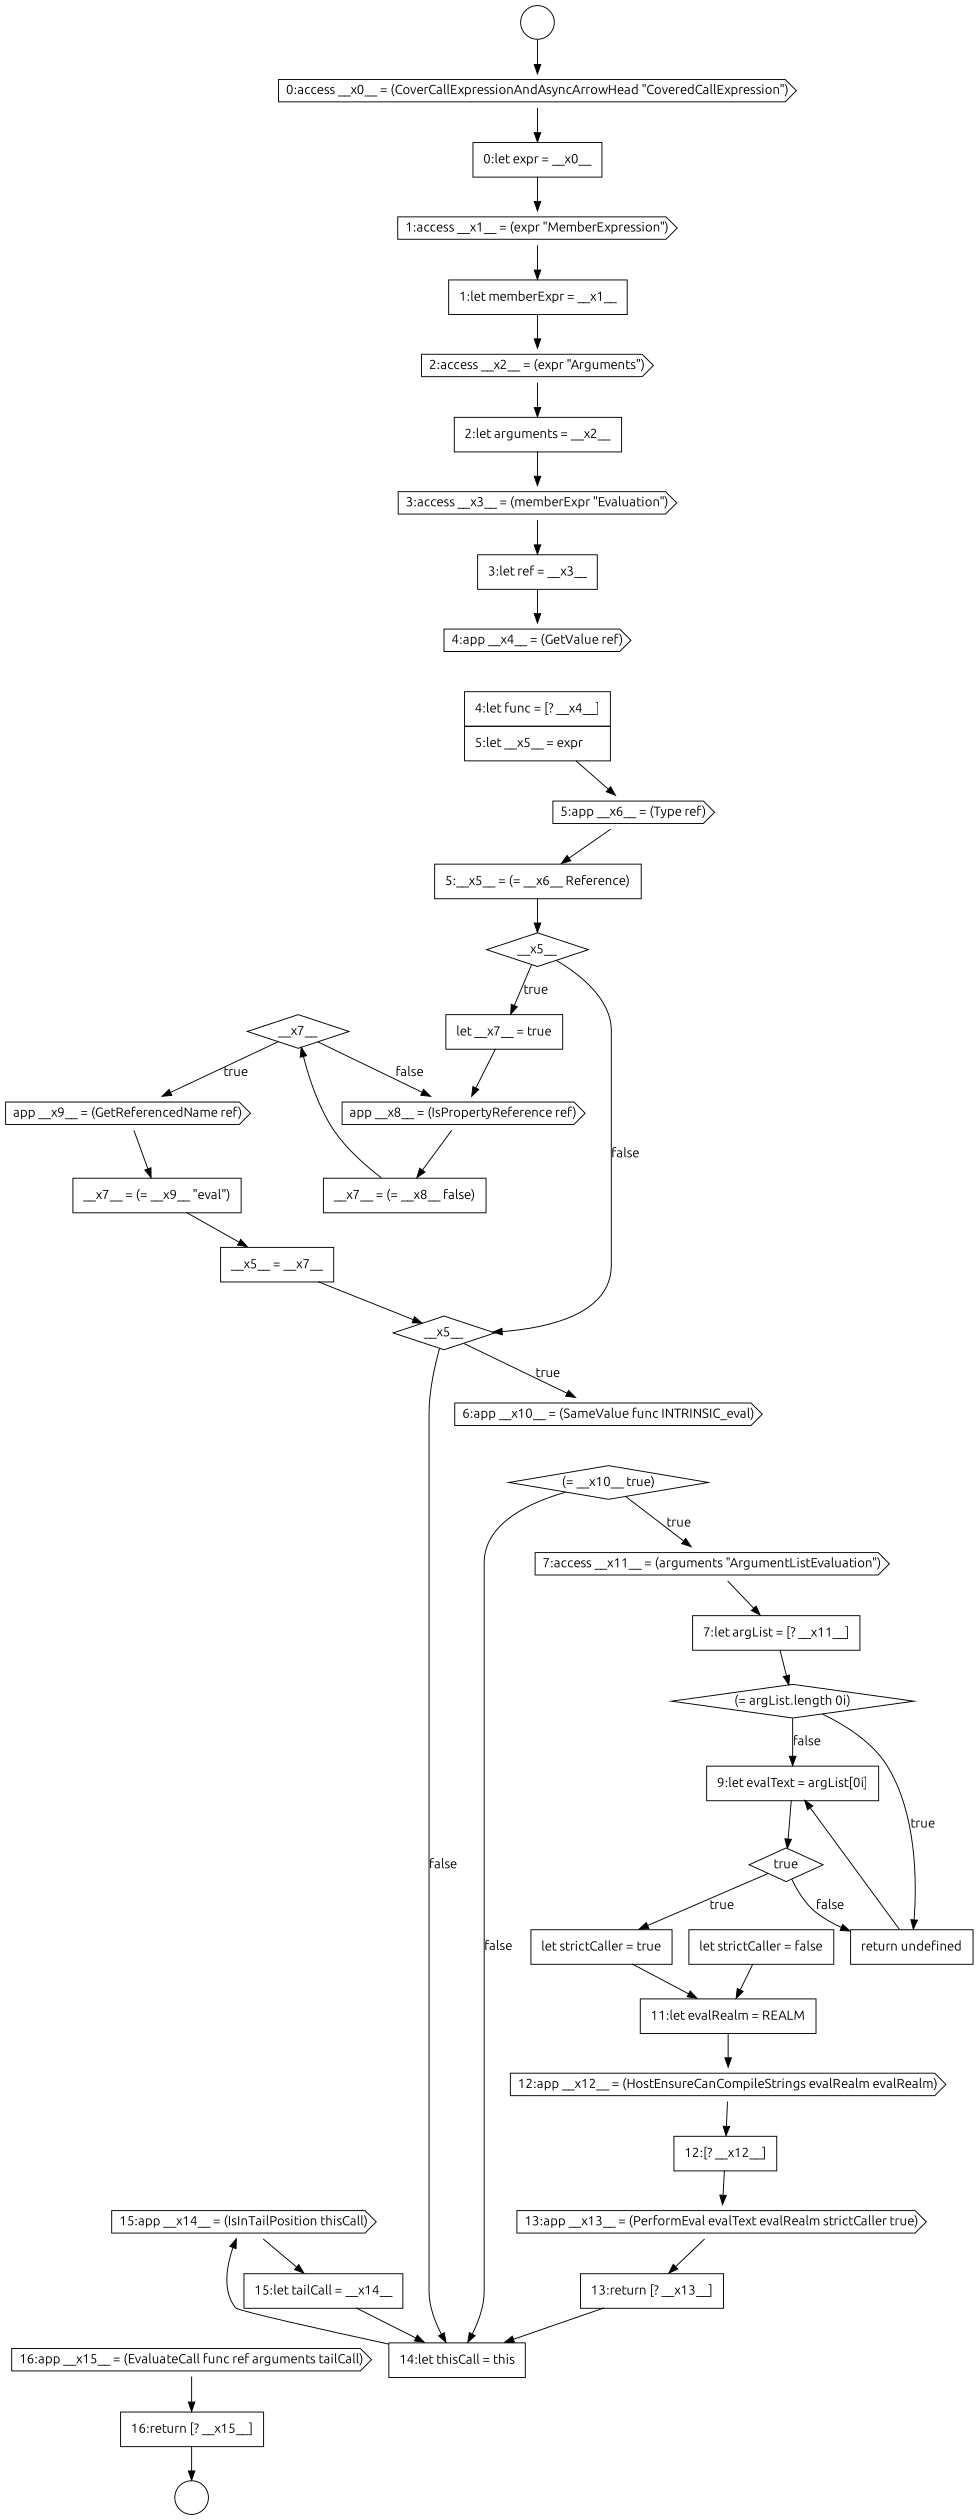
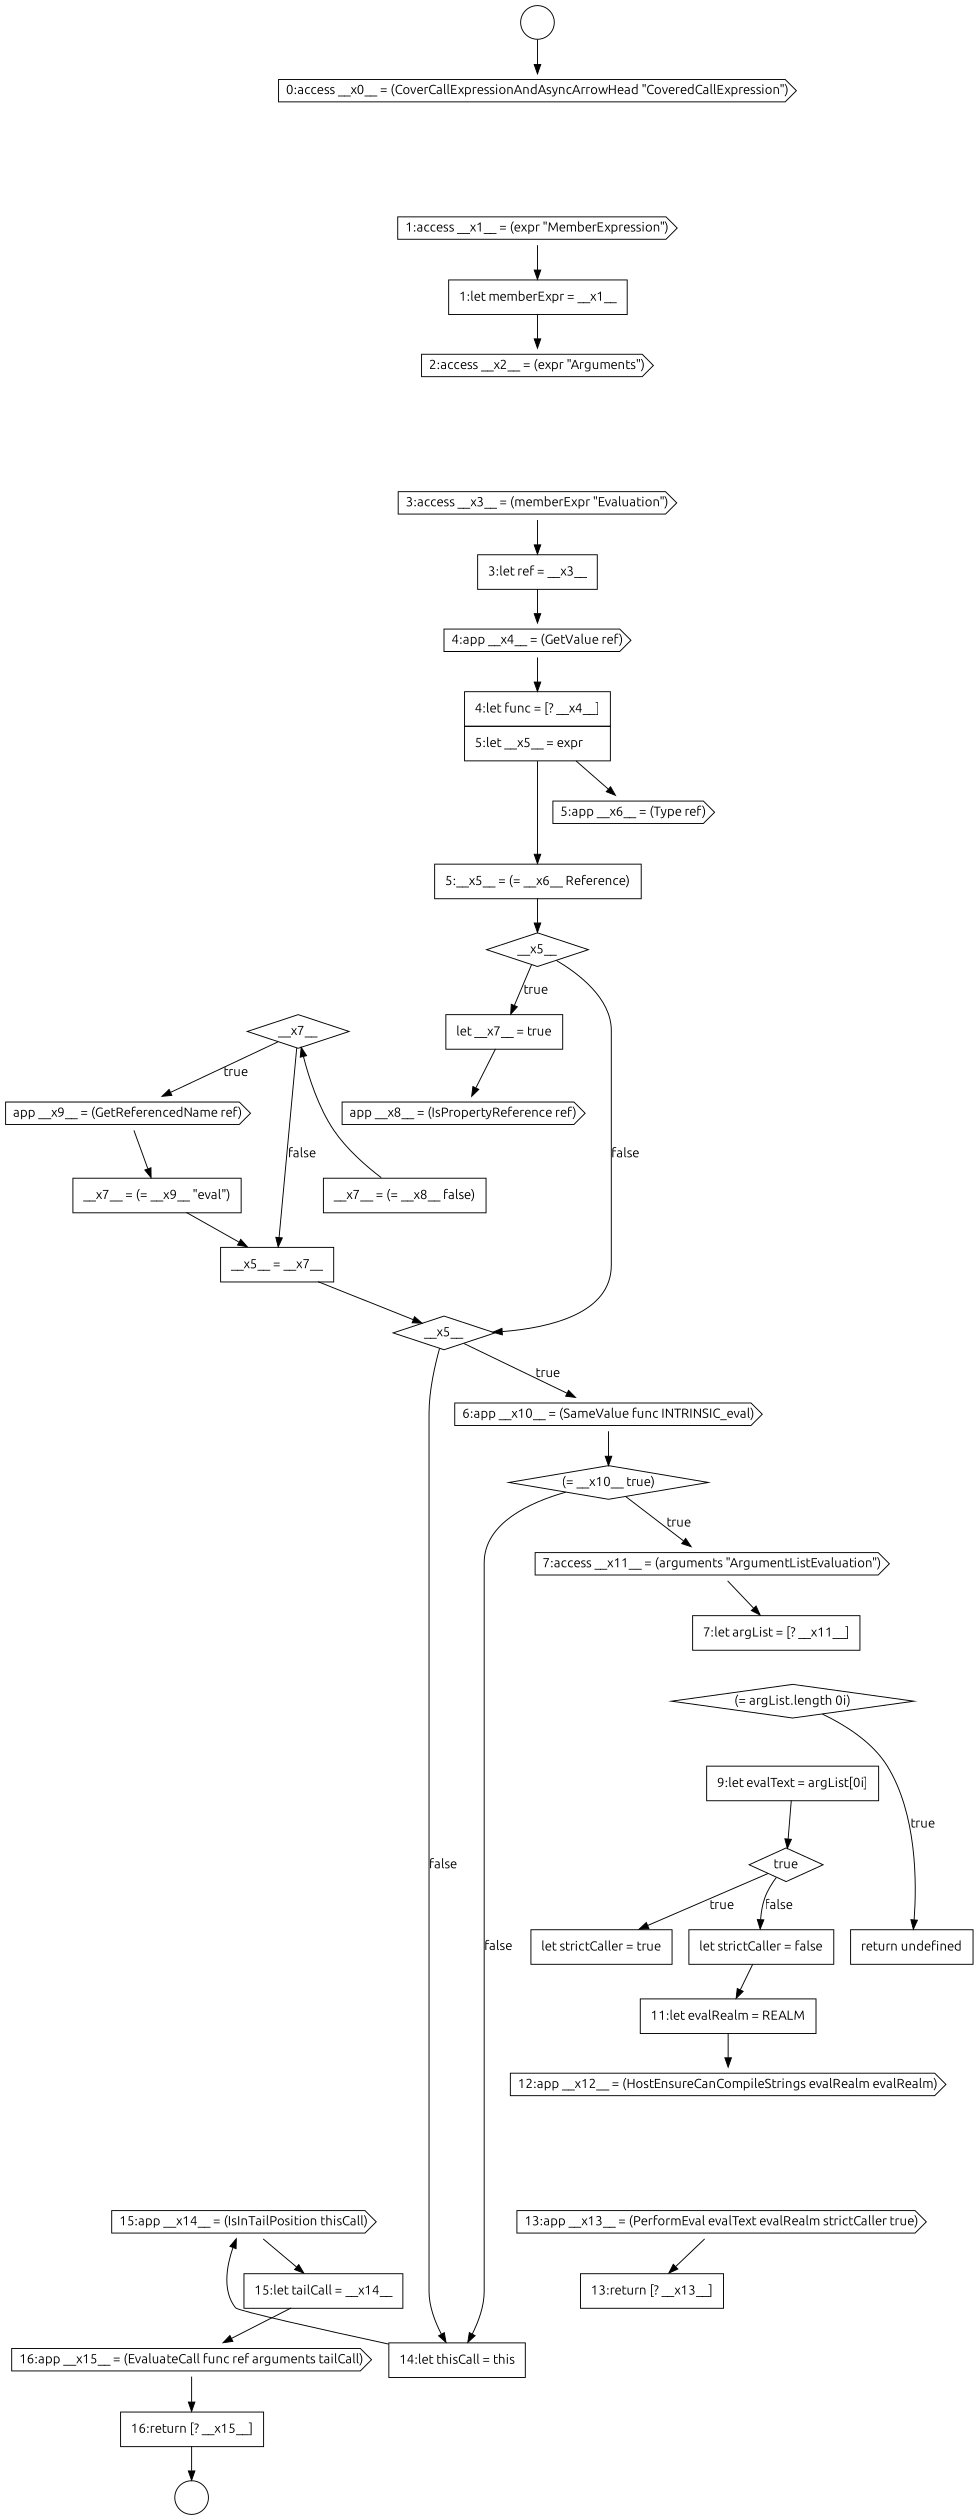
node "0:let expr = __x0__": removed
node "2:let arguments = __x2__": removed
edge "4:app __x4__ = (GetValue ref)" -> "4:let func = [? __x4__]": added
edge "5:app __x6__ = (Type ref)" -> "5:__x5__ = (= __x6__ Reference)": now "4:let func = [? __x4__]" -> "5:__x5__ = (= __x6__ Reference)"
edge "__x7__" -> "app __x8__ = (IsPropertyReference ref)": now "__x7__" -> "__x5__ = __x7__"
edge "app __x8__ = (IsPropertyReference ref)" -> "__x7__ = (= __x8__ false)": removed
edge "6:app __x10__ = (SameValue func INTRINSIC_eval)" -> "(= __x10__ true)": added
edge "7:let argList = [? __x11__]" -> "(= argList.length 0i)": removed
edge "(= argList.length 0i)" -> "9:let evalText = argList[0i]": removed, label "false"
edge "return undefined" -> "9:let evalText = argList[0i]": removed
edge "true" -> "return undefined": now "true" -> "let strictCaller = false"
edge "let strictCaller = true" -> "11:let evalRealm = REALM": removed
node "12:[? __x12__]": removed
edge "15:let tailCall = __x14__" -> "14:let thisCall = this": now "15:let tailCall = __x14__" -> "16:app __x15__ = (EvaluateCall func ref arguments tailCall)"
edge "13:return [? __x13__]" -> "14:let thisCall = this": removed
